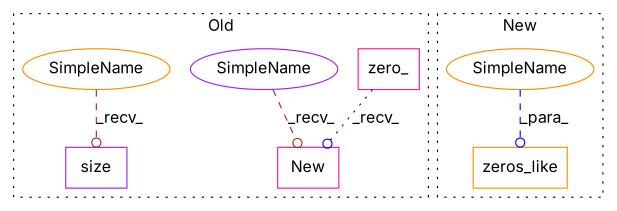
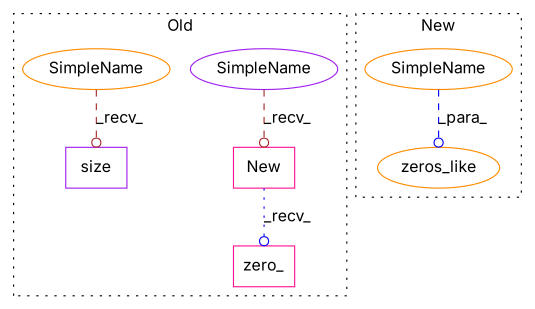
edge "zero_" -> "New": reversed
node "zeros_like": shape box -> ellipse
